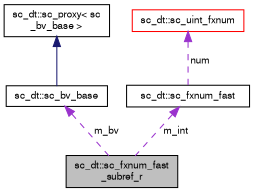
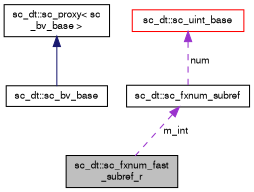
node "sc_dt::sc_uint_fxnum": label "sc_dt::sc_uint_fxnum" -> "sc_dt::sc_uint_base"
node "sc_dt::sc_fxnum_fast": label "sc_dt::sc_fxnum_fast" -> "sc_dt::sc_fxnum_subref"
edge "sc_dt::sc_fxnum_fast _subref_r" -> "sc_dt::sc_bv_base": removed, label "m_bv"
